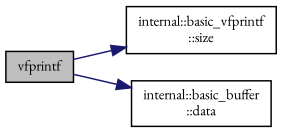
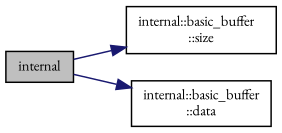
node "internal::basic_vfprintf ::size": label "internal::basic_vfprintf ::size" -> "internal::basic_buffer ::size"
node "vfprintf": label "vfprintf" -> "internal"
